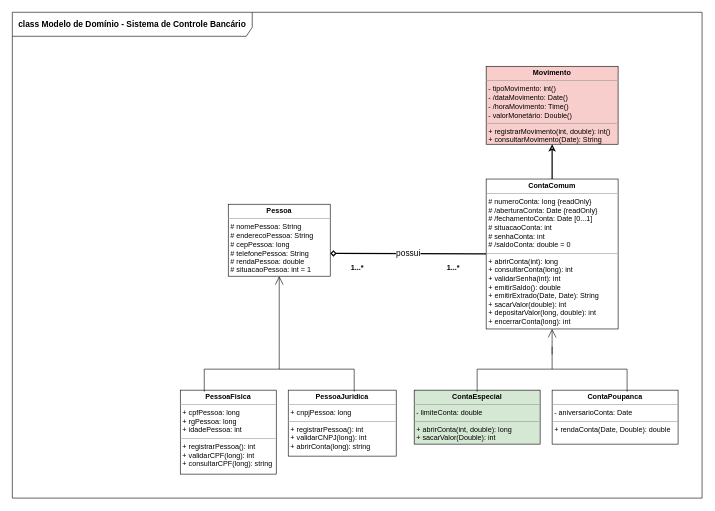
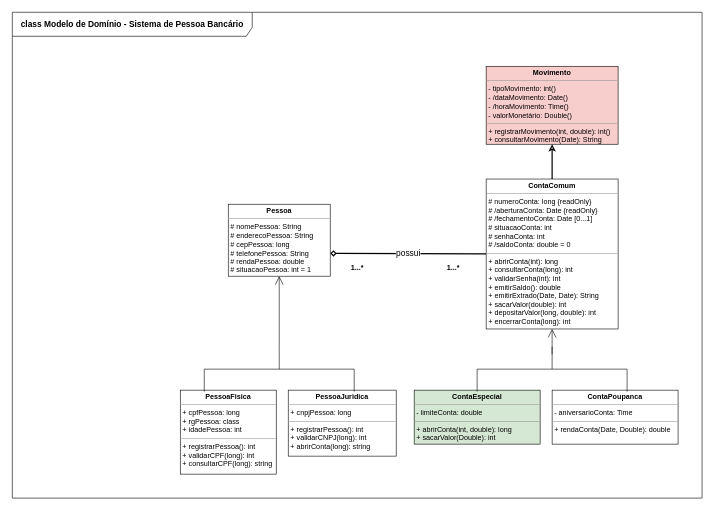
node "class Modelo de Domínio - Sistema de Controle Bancário": label "class Modelo de Domínio - Sistema de Controle Bancário" -> "class Modelo de Domínio - Sistema de Pessoa Bancário"
node "ContaPoupanca - aniversarioConta: Date + rendaConta(Date, Double): double": label "ContaPoupanca - aniversarioConta: Date + rendaConta(Date, Double): double" -> "ContaPoupanca - aniversarioConta: Time + rendaConta(Date, Double): double"
node "PessoaFisica + cpfPessoa: long + rgPessoa: long + idadePessoa: int + registrarPessoa(): int + validarCPF(long): int + consultarCPF(long): string": label "PessoaFisica + cpfPessoa: long + rgPessoa: long + idadePessoa: int + registrarPessoa(): int + validarCPF(long): int + consultarCPF(long): string" -> "PessoaFisica + cpfPessoa: long + rgPessoa: class + idadePessoa: int + registrarPessoa(): int + validarCPF(long): int + consultarCPF(long): string"
